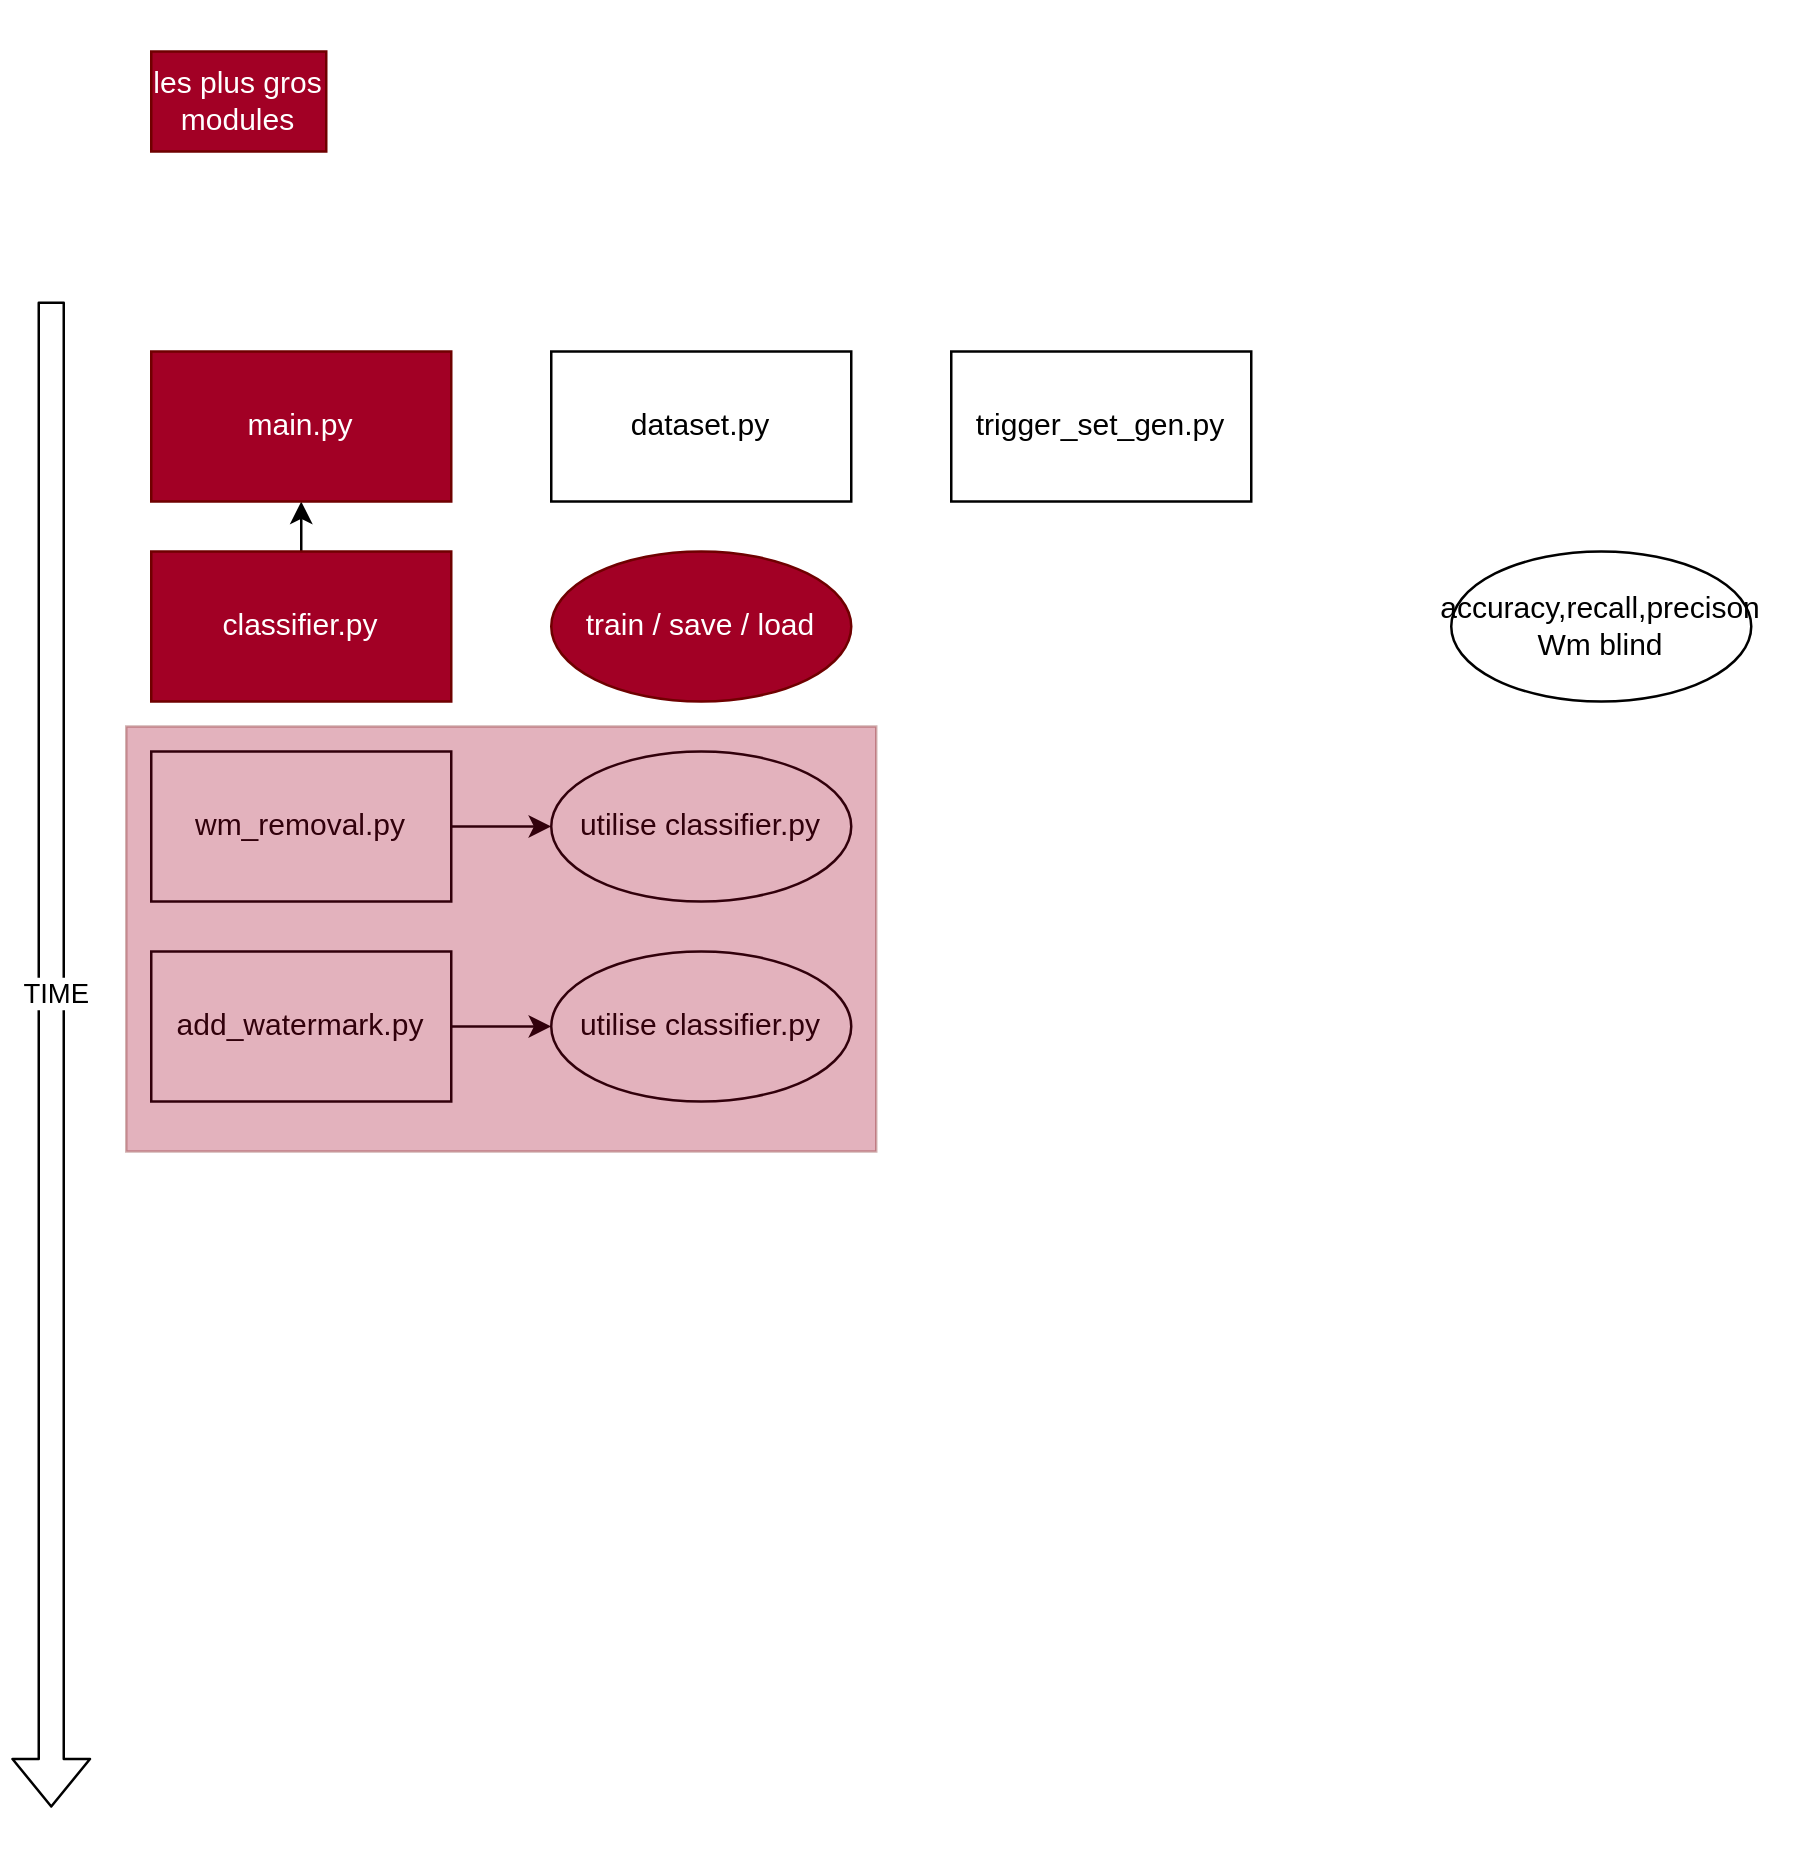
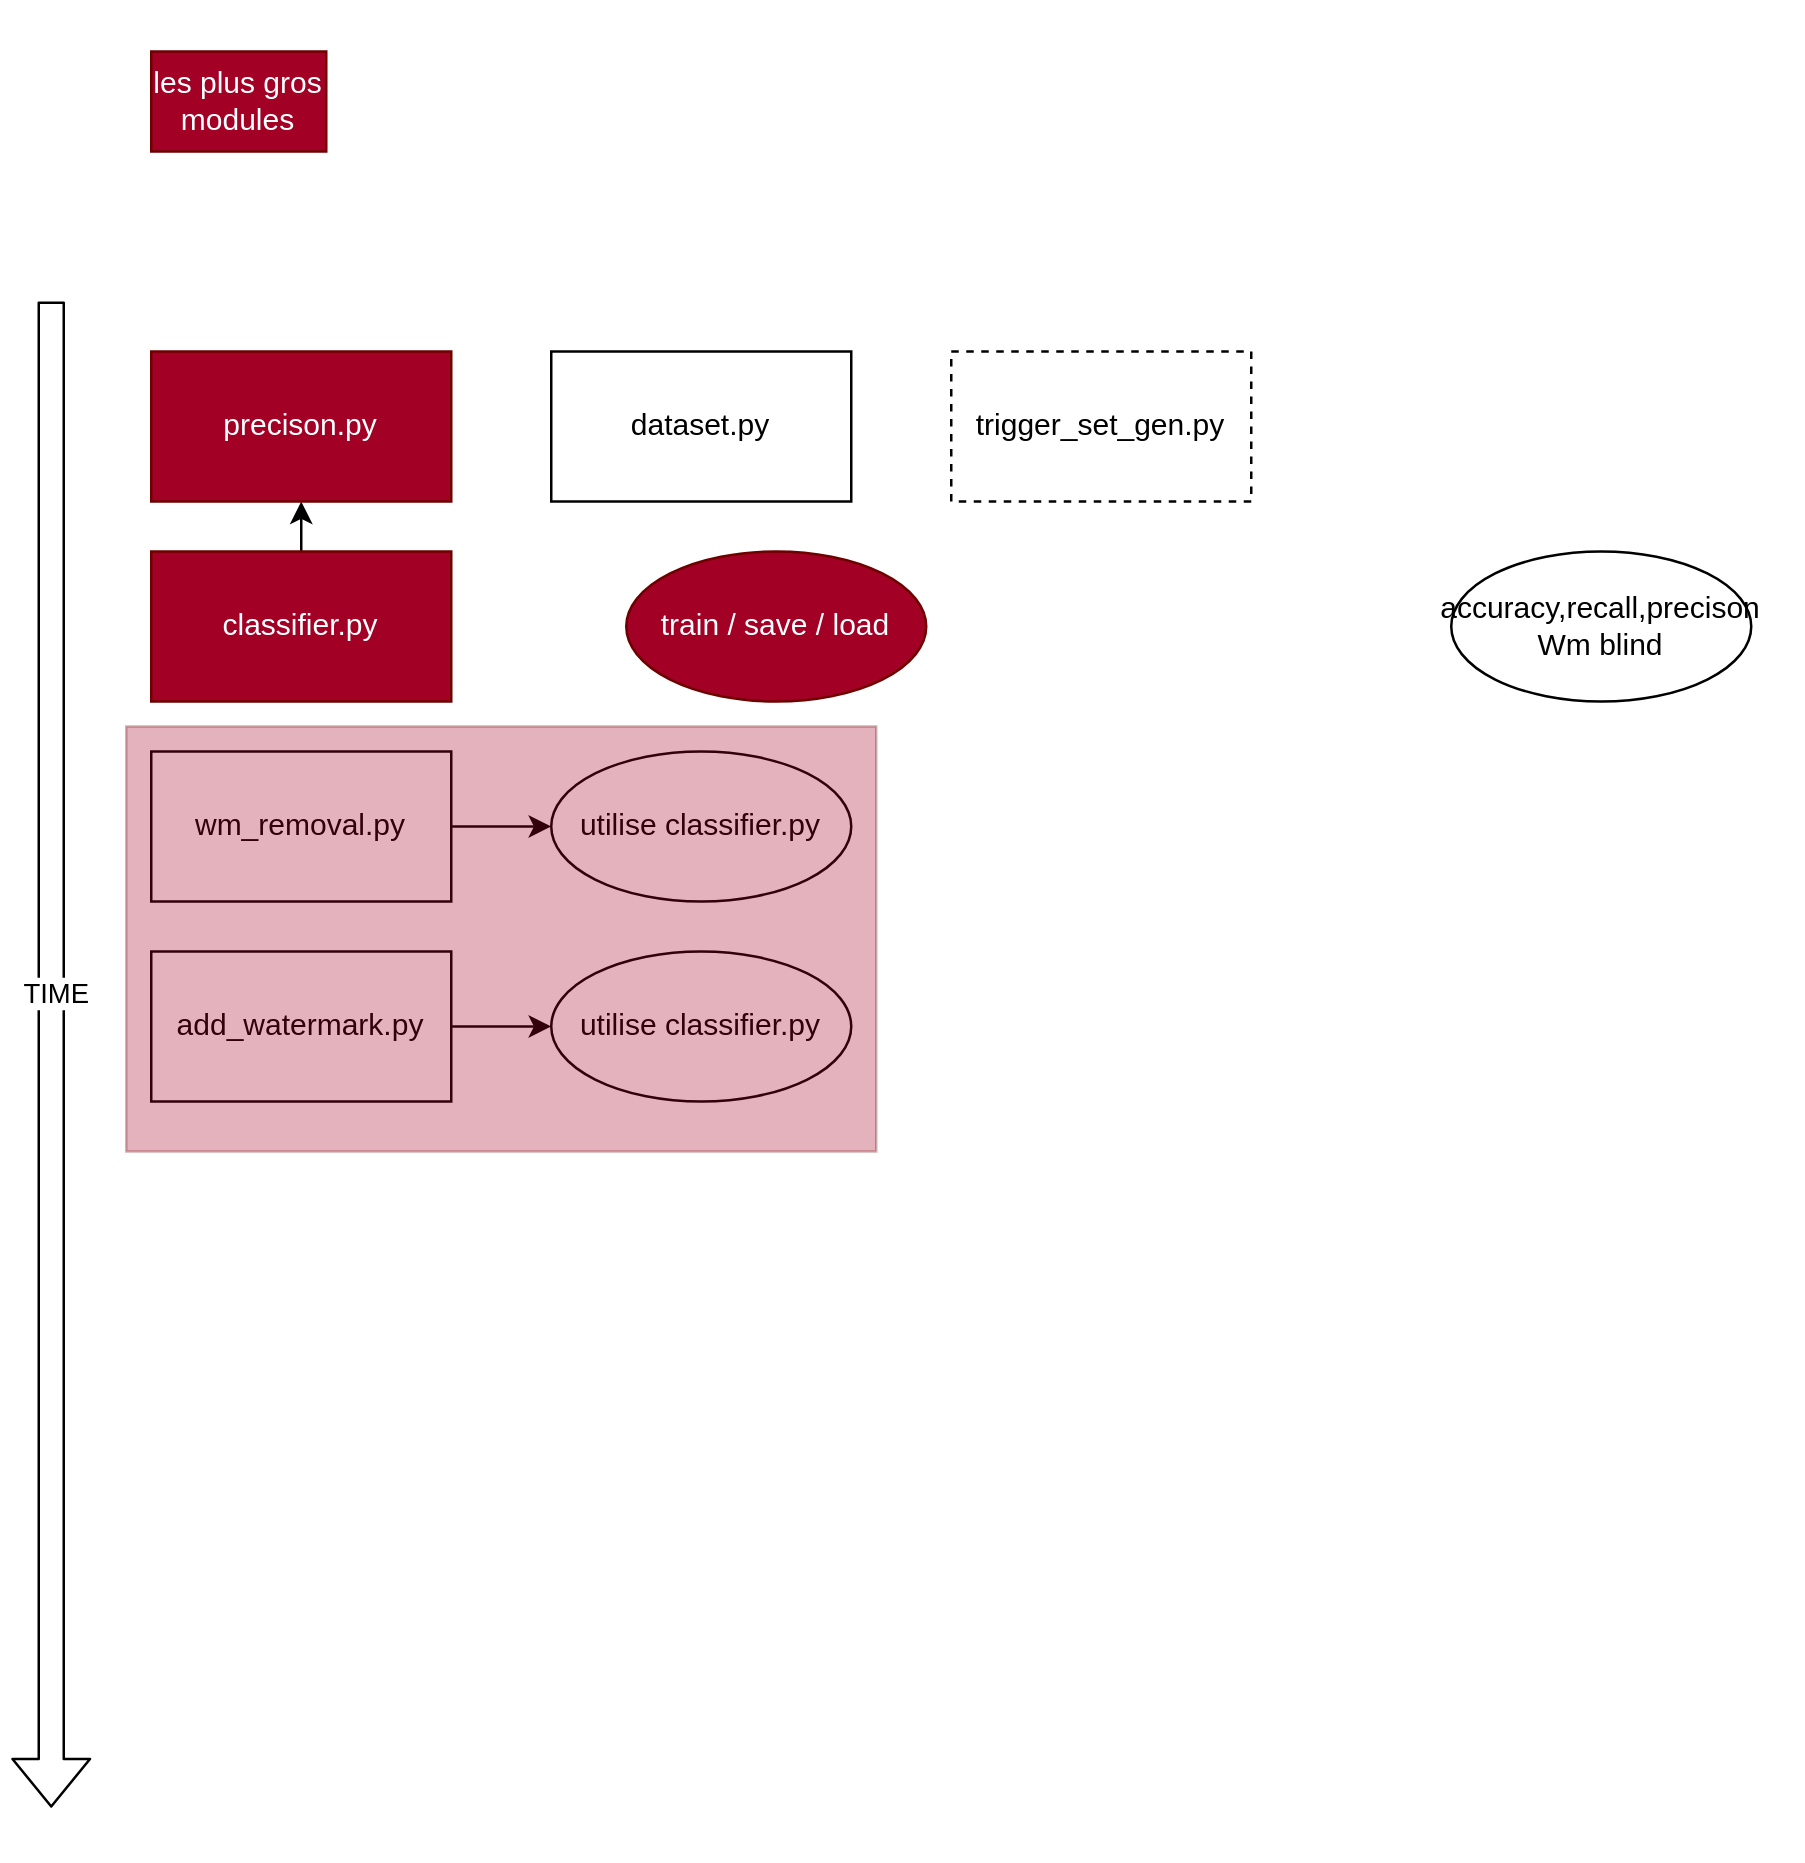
node "main.py": label "main.py" -> "precison.py"
node "trigger_set_gen.py": style solid -> dashed
node "train / save / load": moved (701, 626) -> (776, 626)
